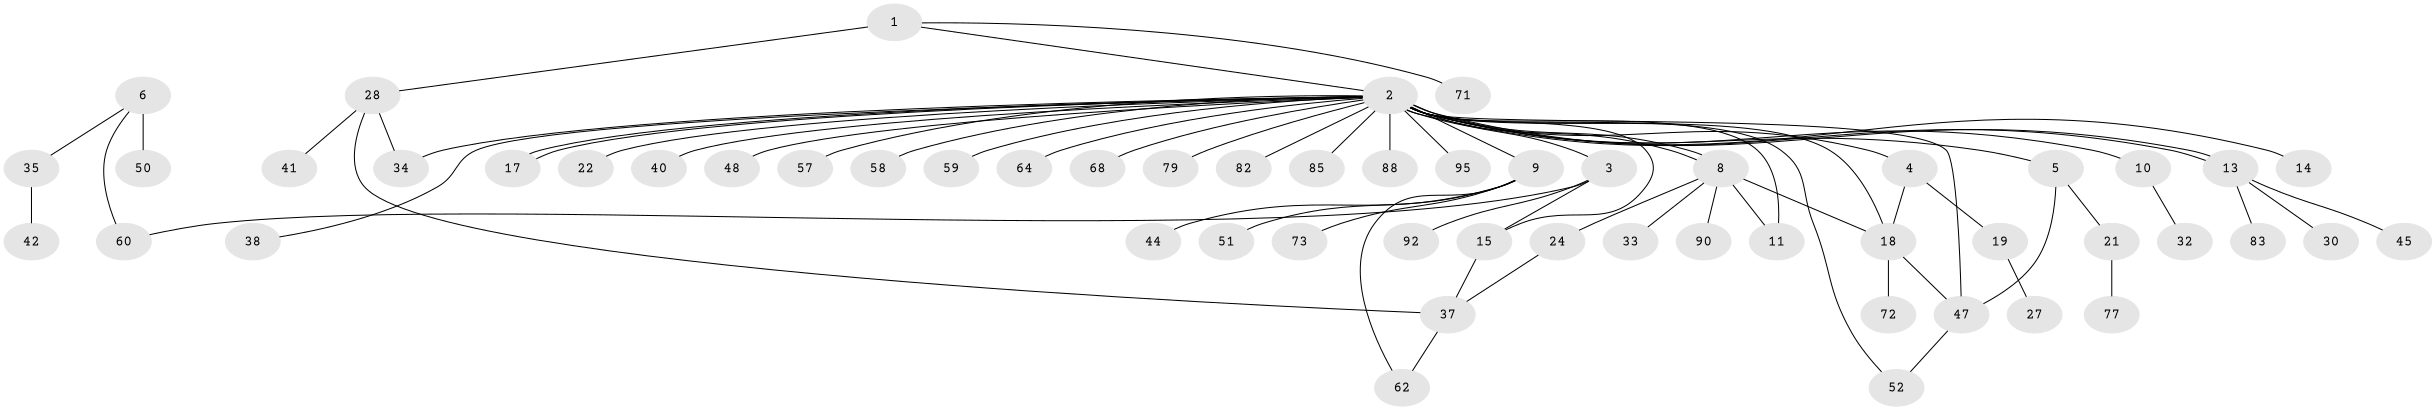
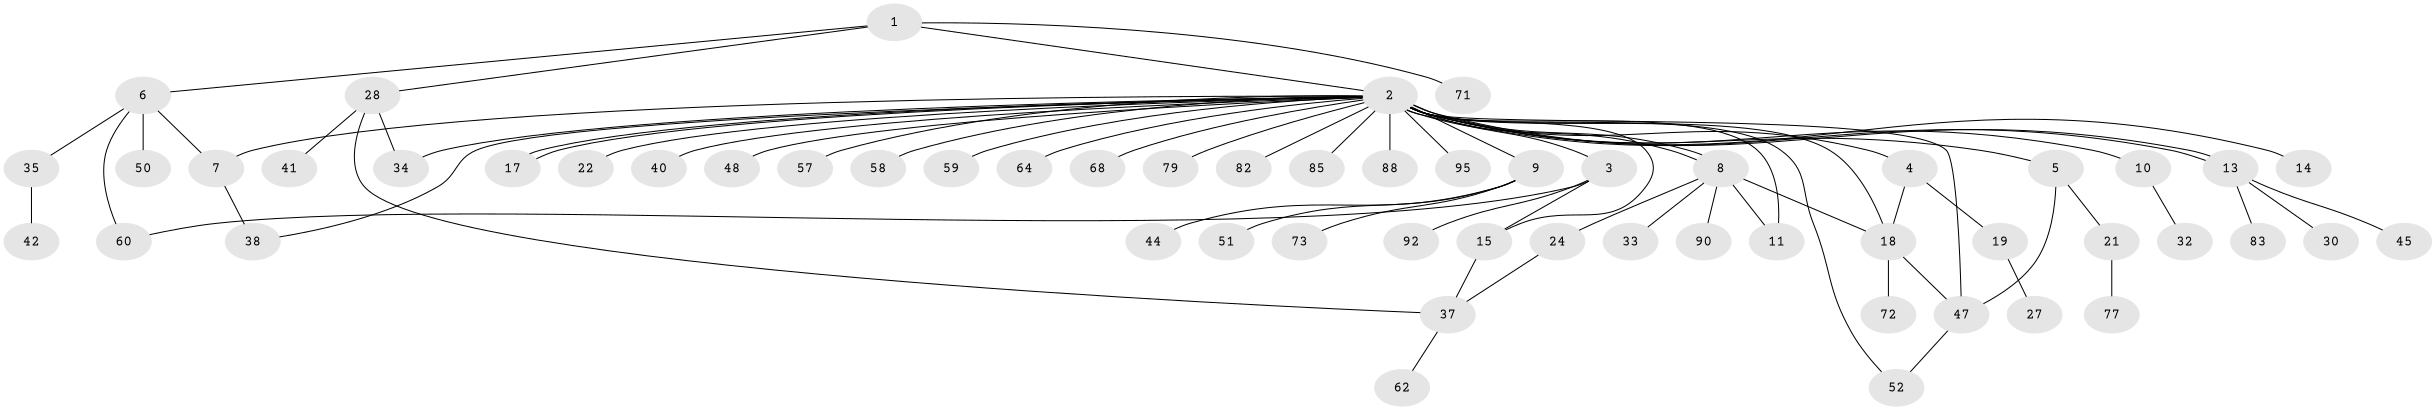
edge "1" -- "6": added
node "7": added
edge "9" -- "62": removed
